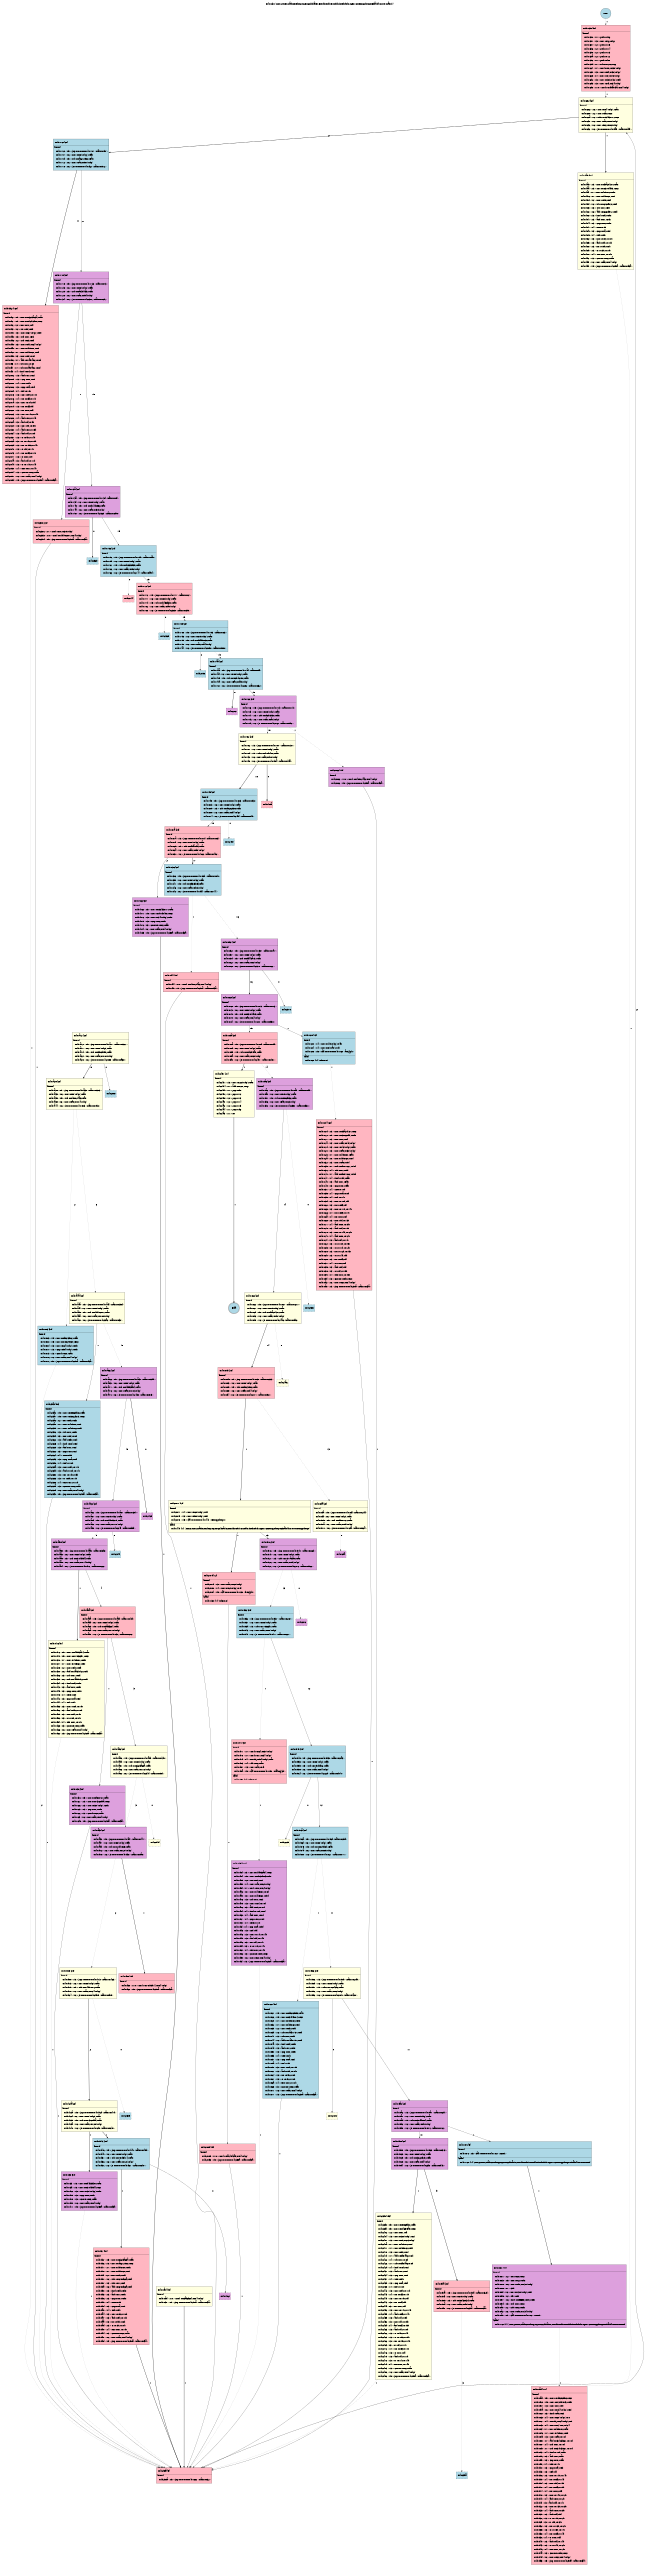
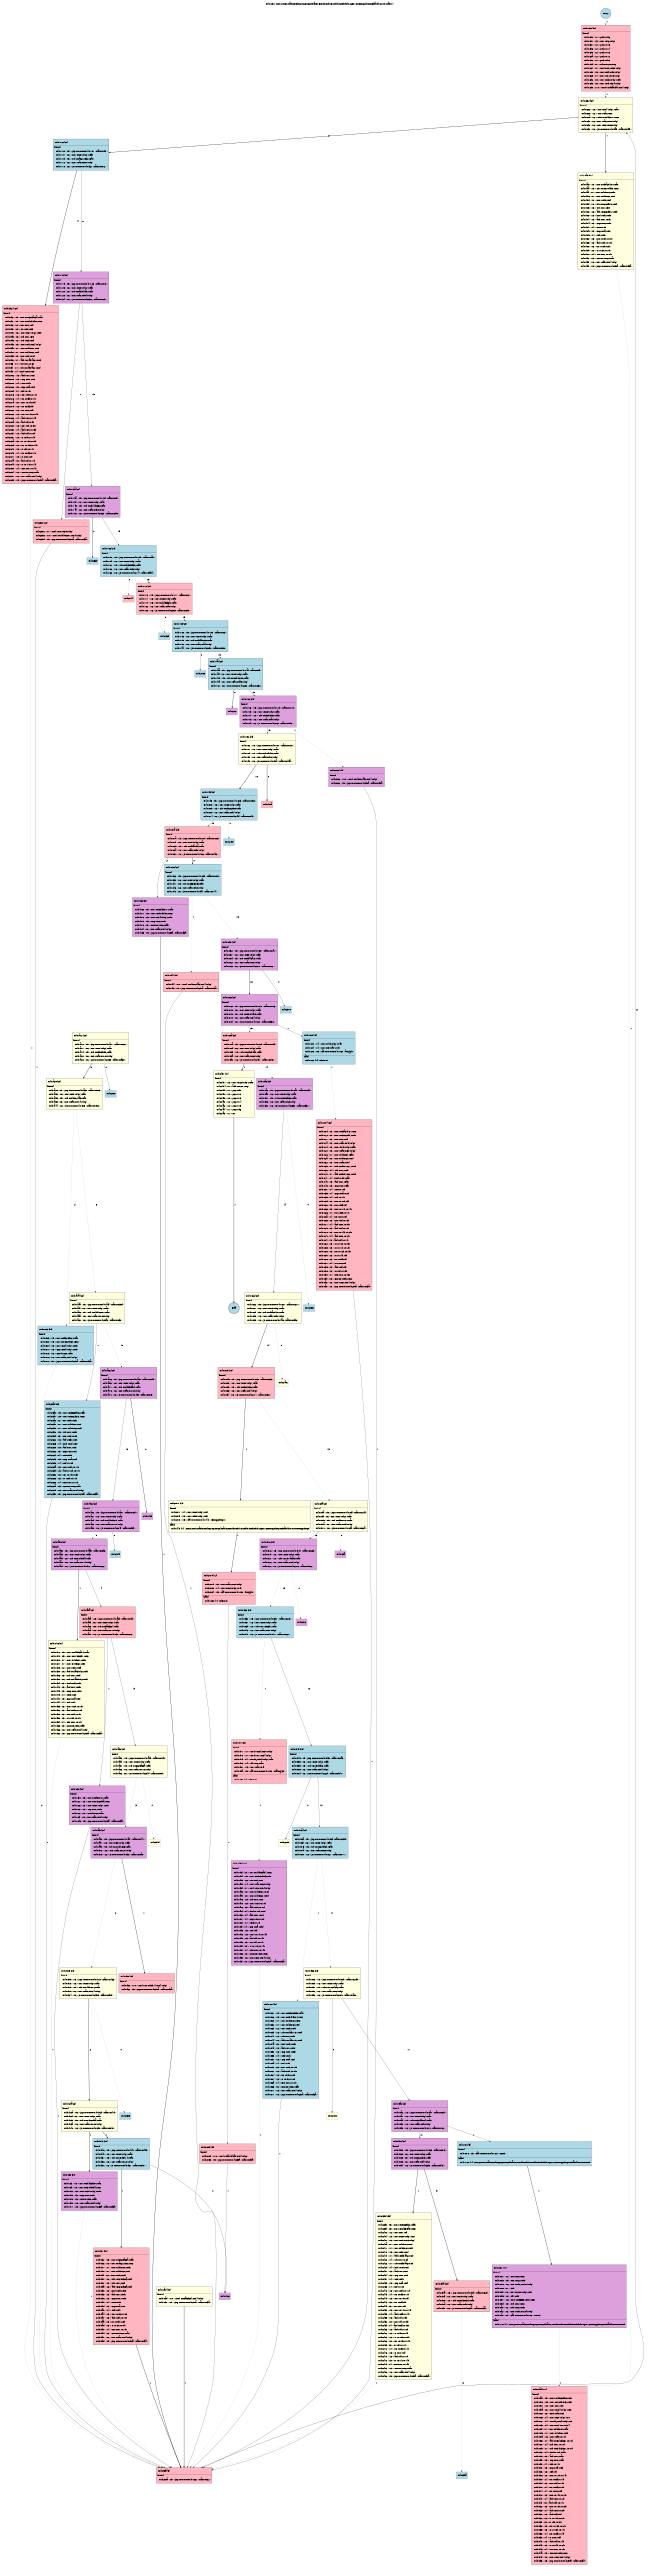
node "Users": label "Users" -> "Entry"
edge "0x402071 [12]" -> "0x401916 [28]": now "0x4018fa [28]" -> "0x401916 [28]"
edge "0x402089 [15]" -> "0x4025ea [5]": now "0x402089 [15]" -> "0x401b62"
